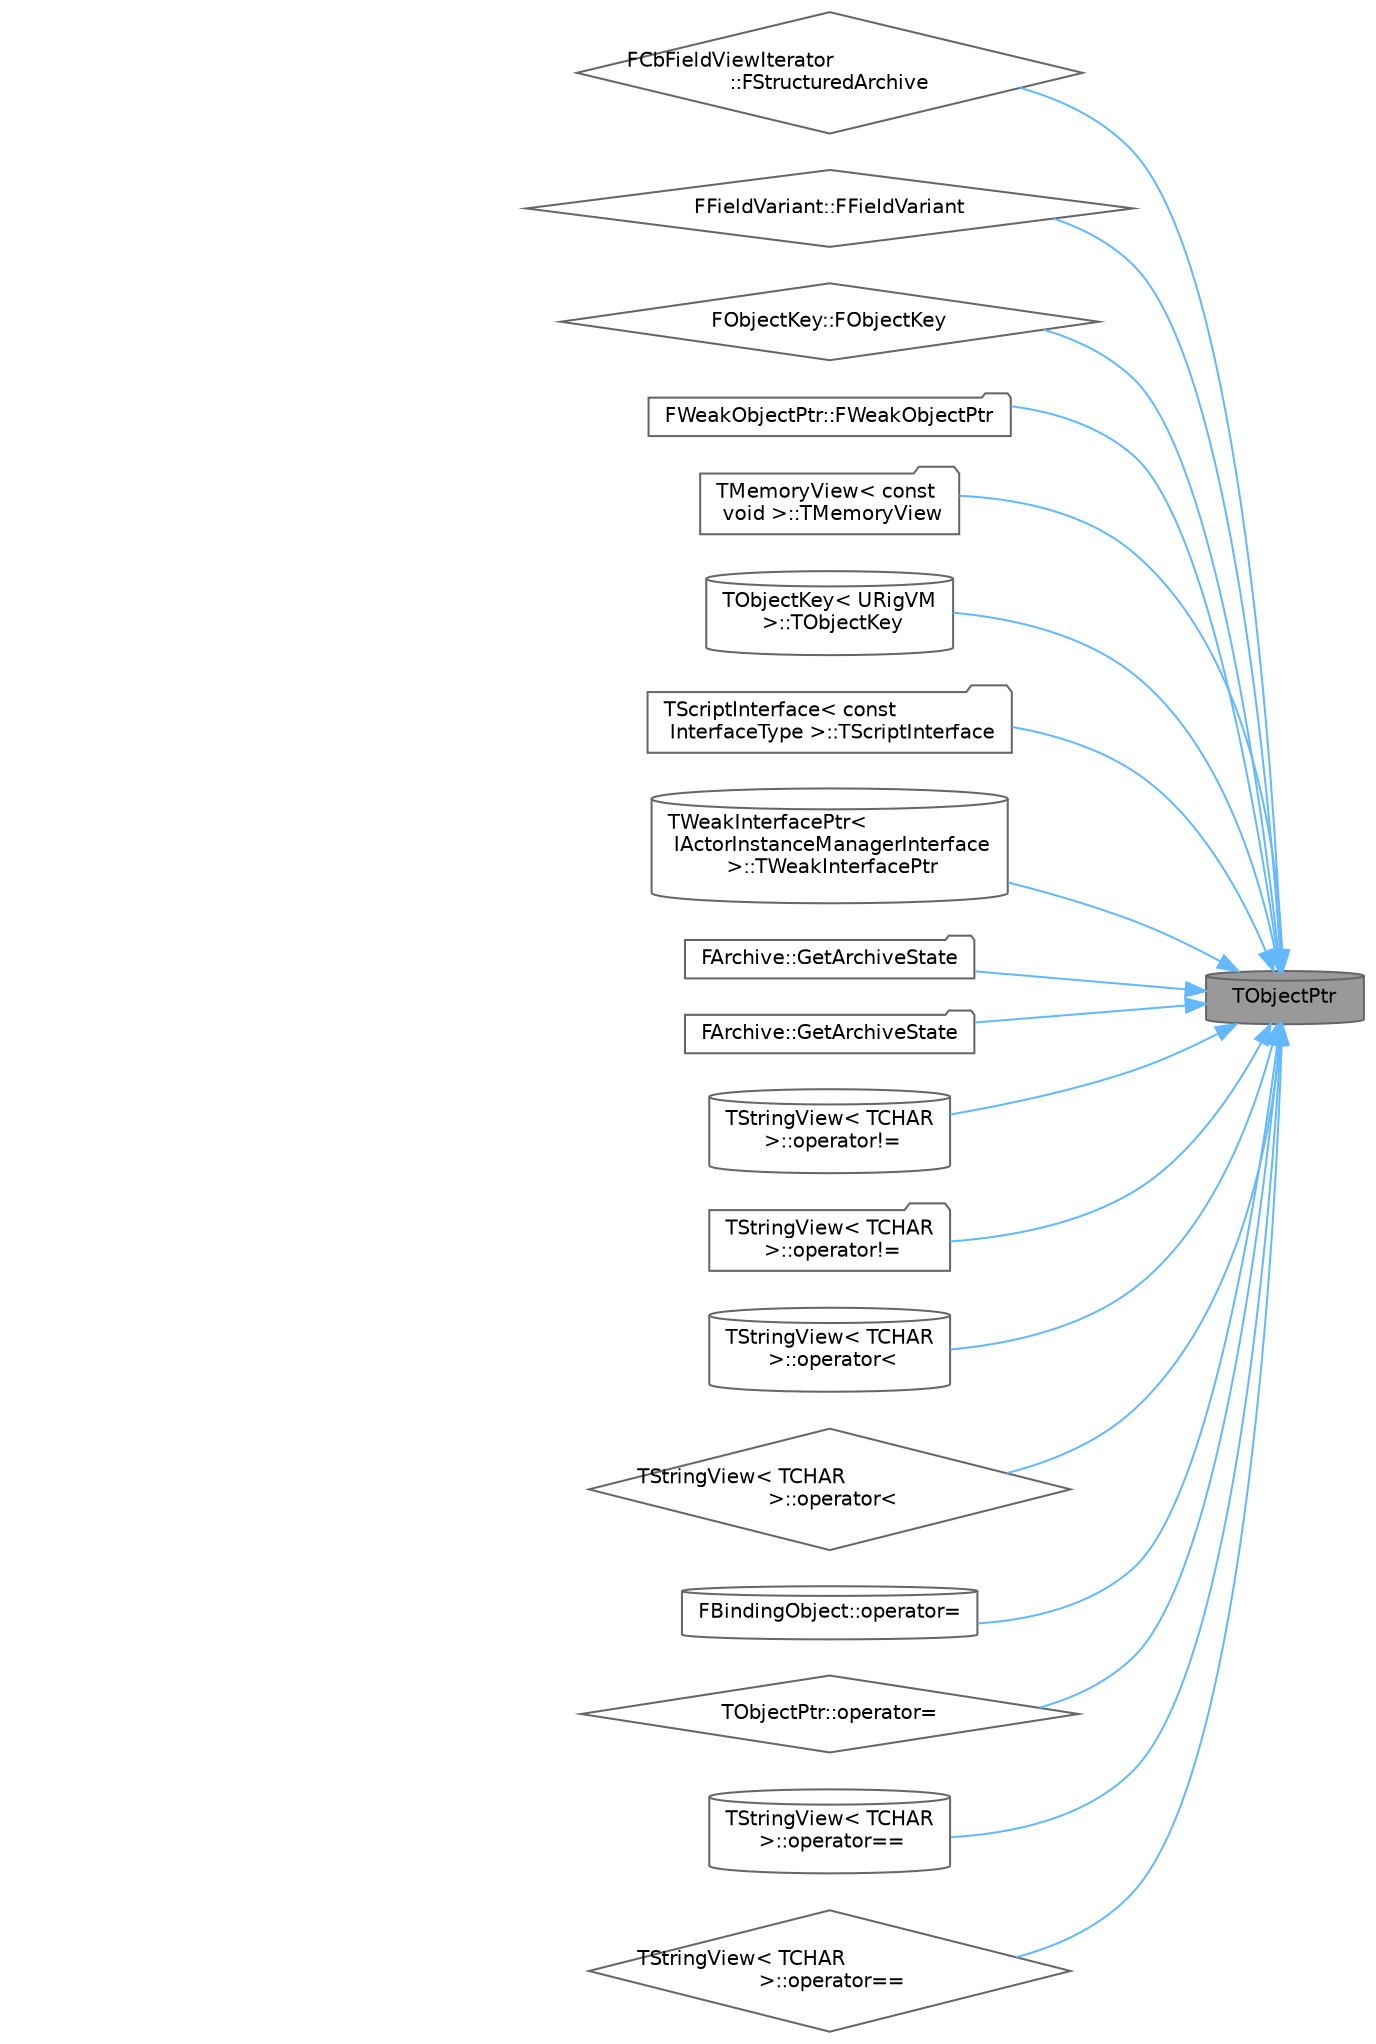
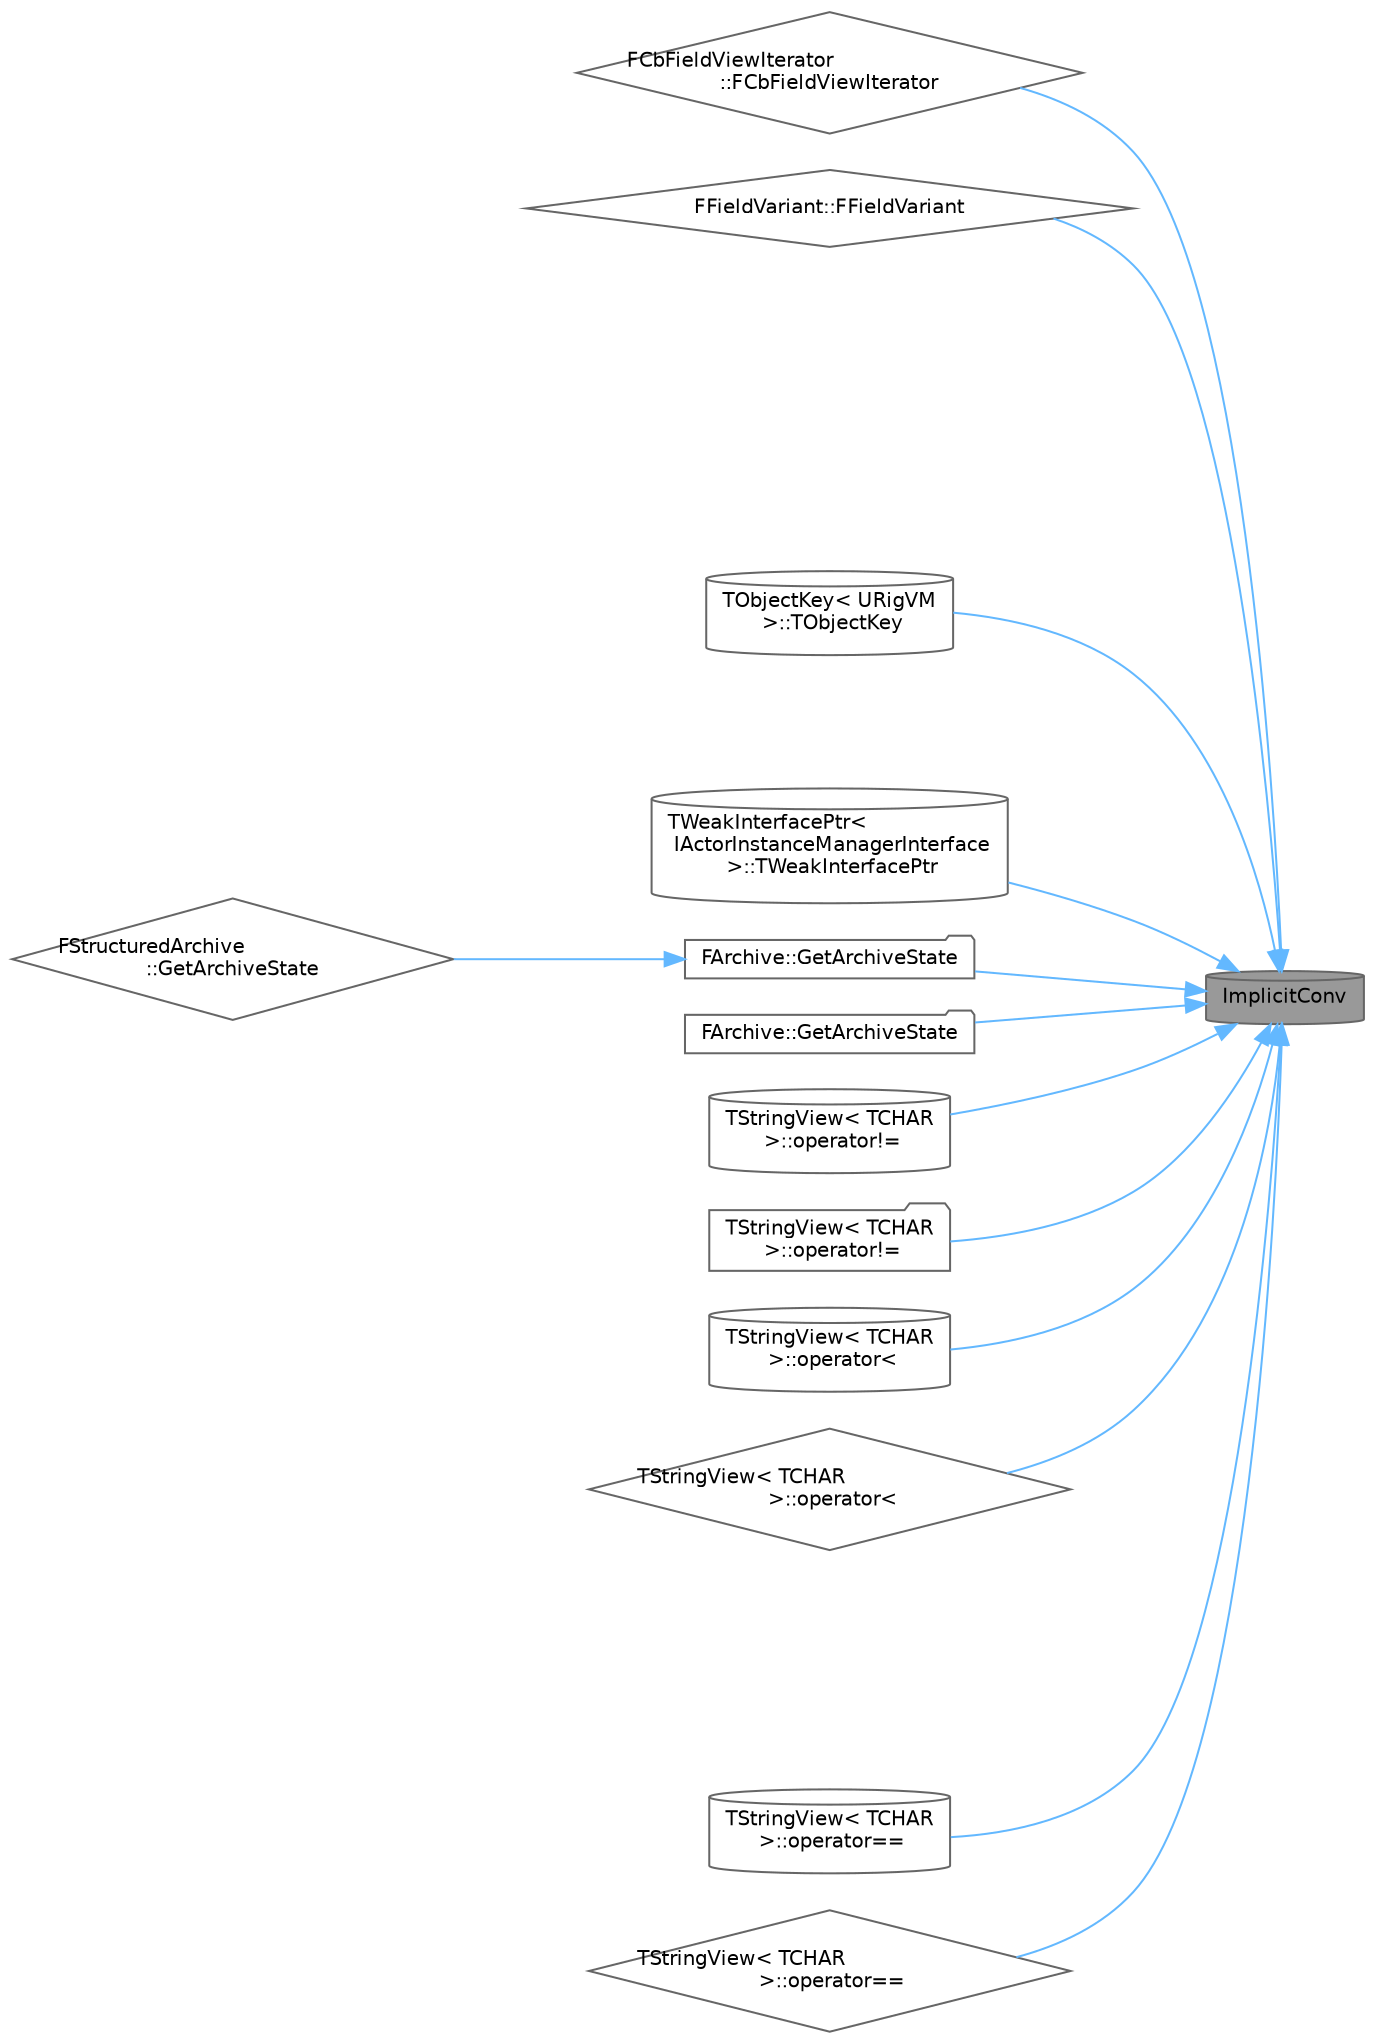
node "FCbFieldViewIterator ::FStructuredArchive": label "FCbFieldViewIterator ::FStructuredArchive" -> "FCbFieldViewIterator ::FCbFieldViewIterator"
node "FObjectKey::FObjectKey": removed
node "FWeakObjectPtr::FWeakObjectPtr": removed
node "TMemoryView< const void >::TMemoryView": removed
node "TScriptInterface< const InterfaceType >::TScriptInterface": removed
node "FStructuredArchive ::GetArchiveState": added
node "TObjectPtr": label "TObjectPtr" -> "ImplicitConv"
node "FBindingObject::operator=": removed
node "TObjectPtr::operator=": removed
